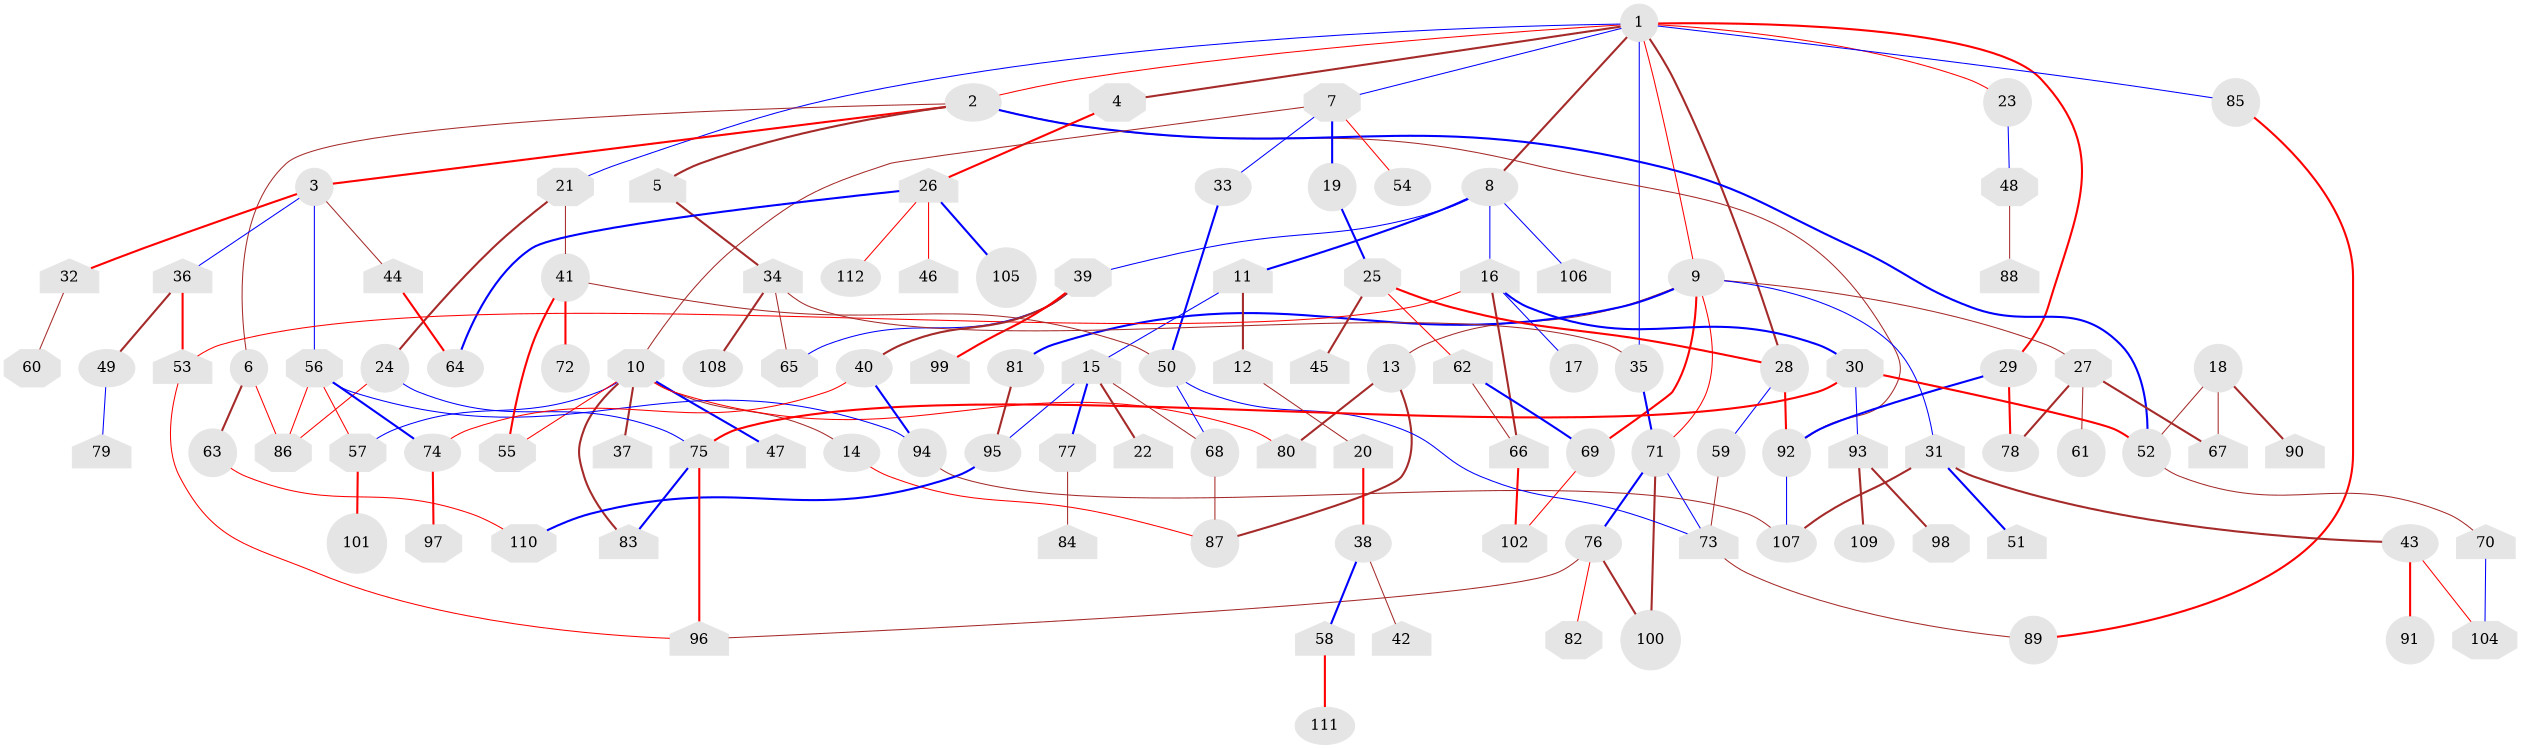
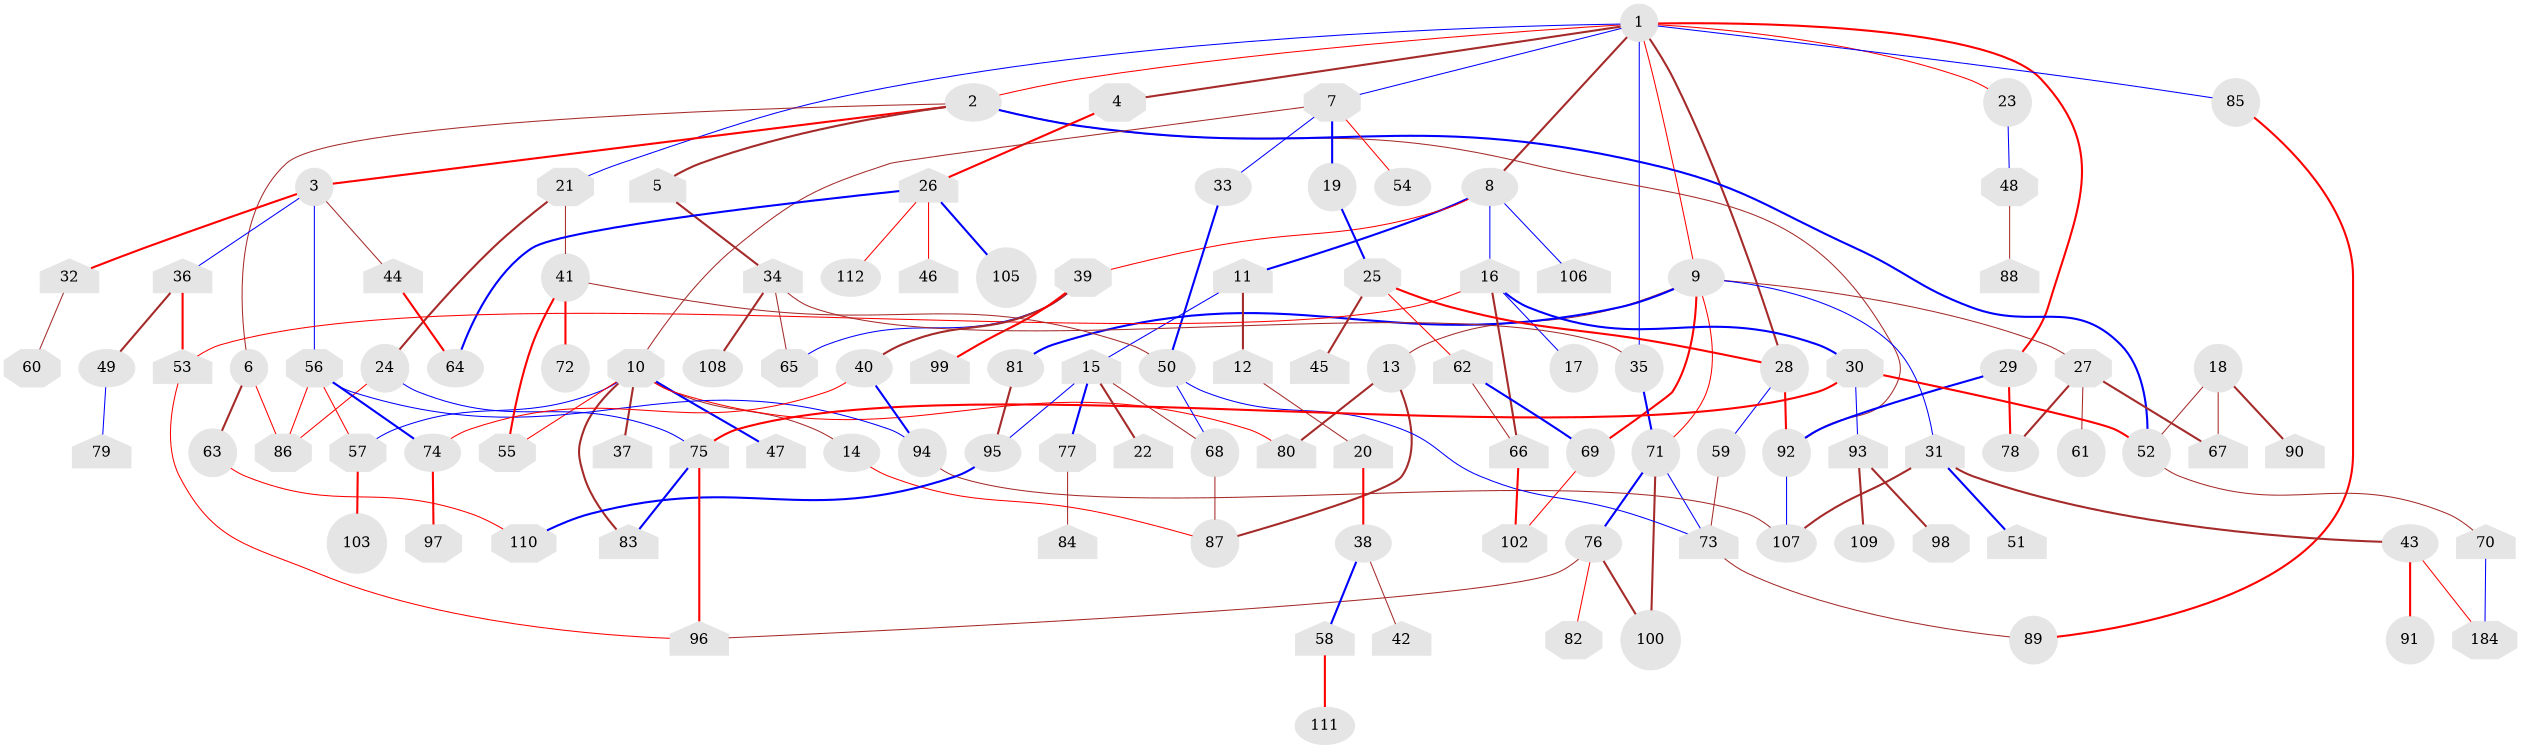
edge "8" -- "39": color blue -> red
node "101": label "101" -> "103"
node "104": label "104" -> "184"
